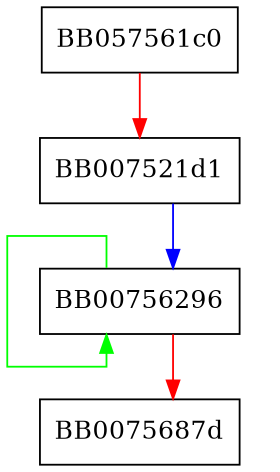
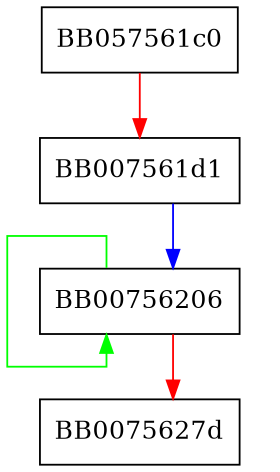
node "BB007521d1": label "BB007521d1" -> "BB007561d1"
node "BB00756296": label "BB00756296" -> "BB00756206"
node "BB0075687d": label "BB0075687d" -> "BB0075627d"
